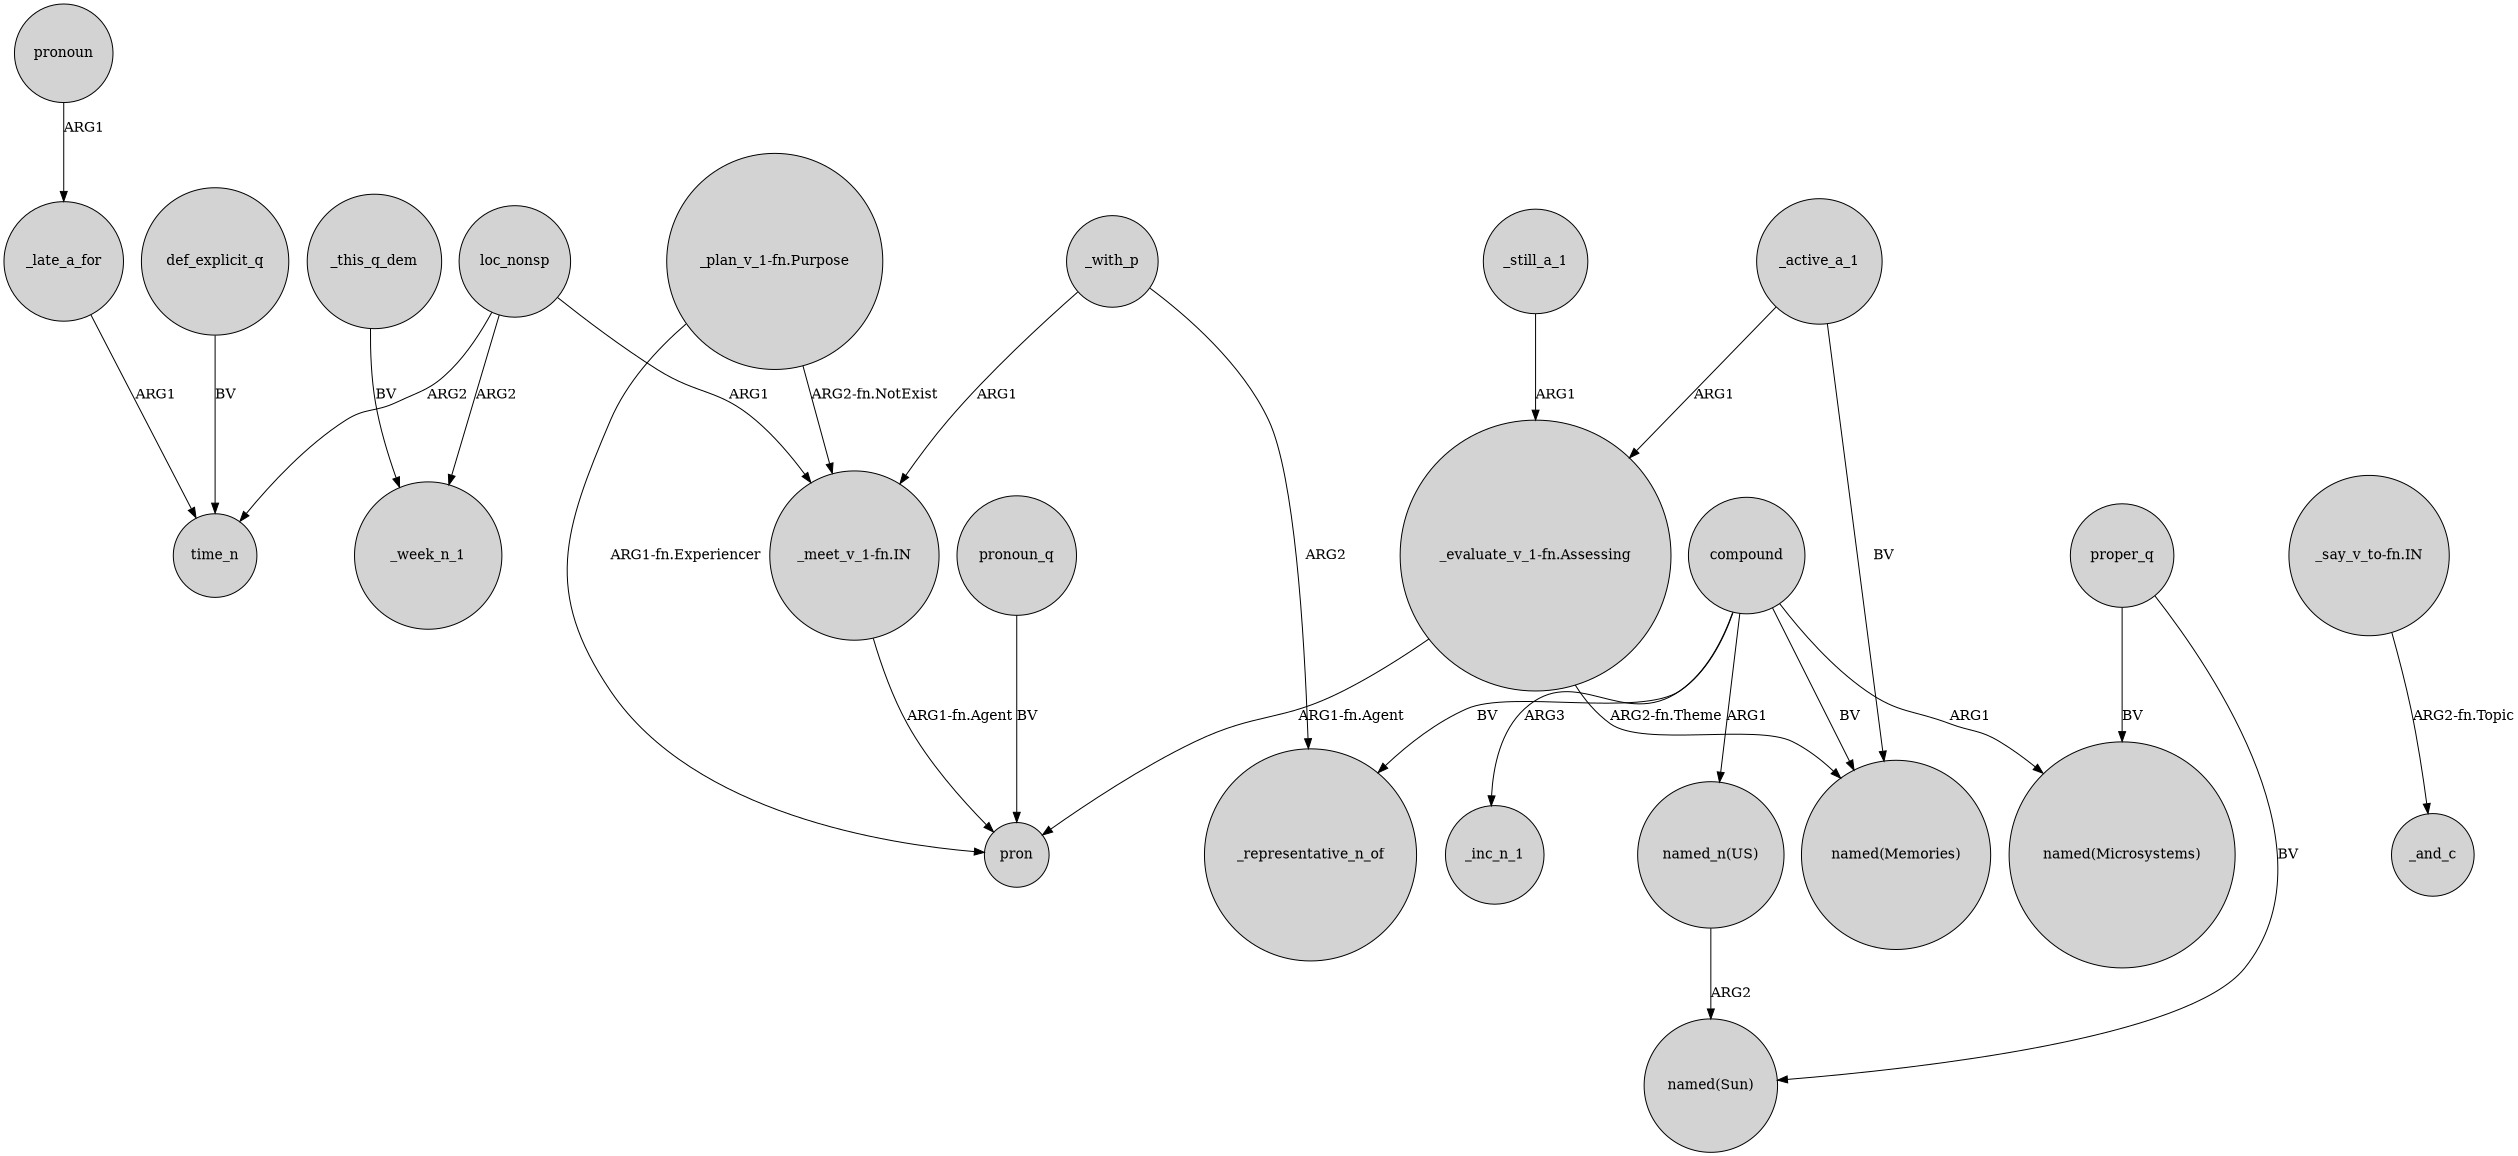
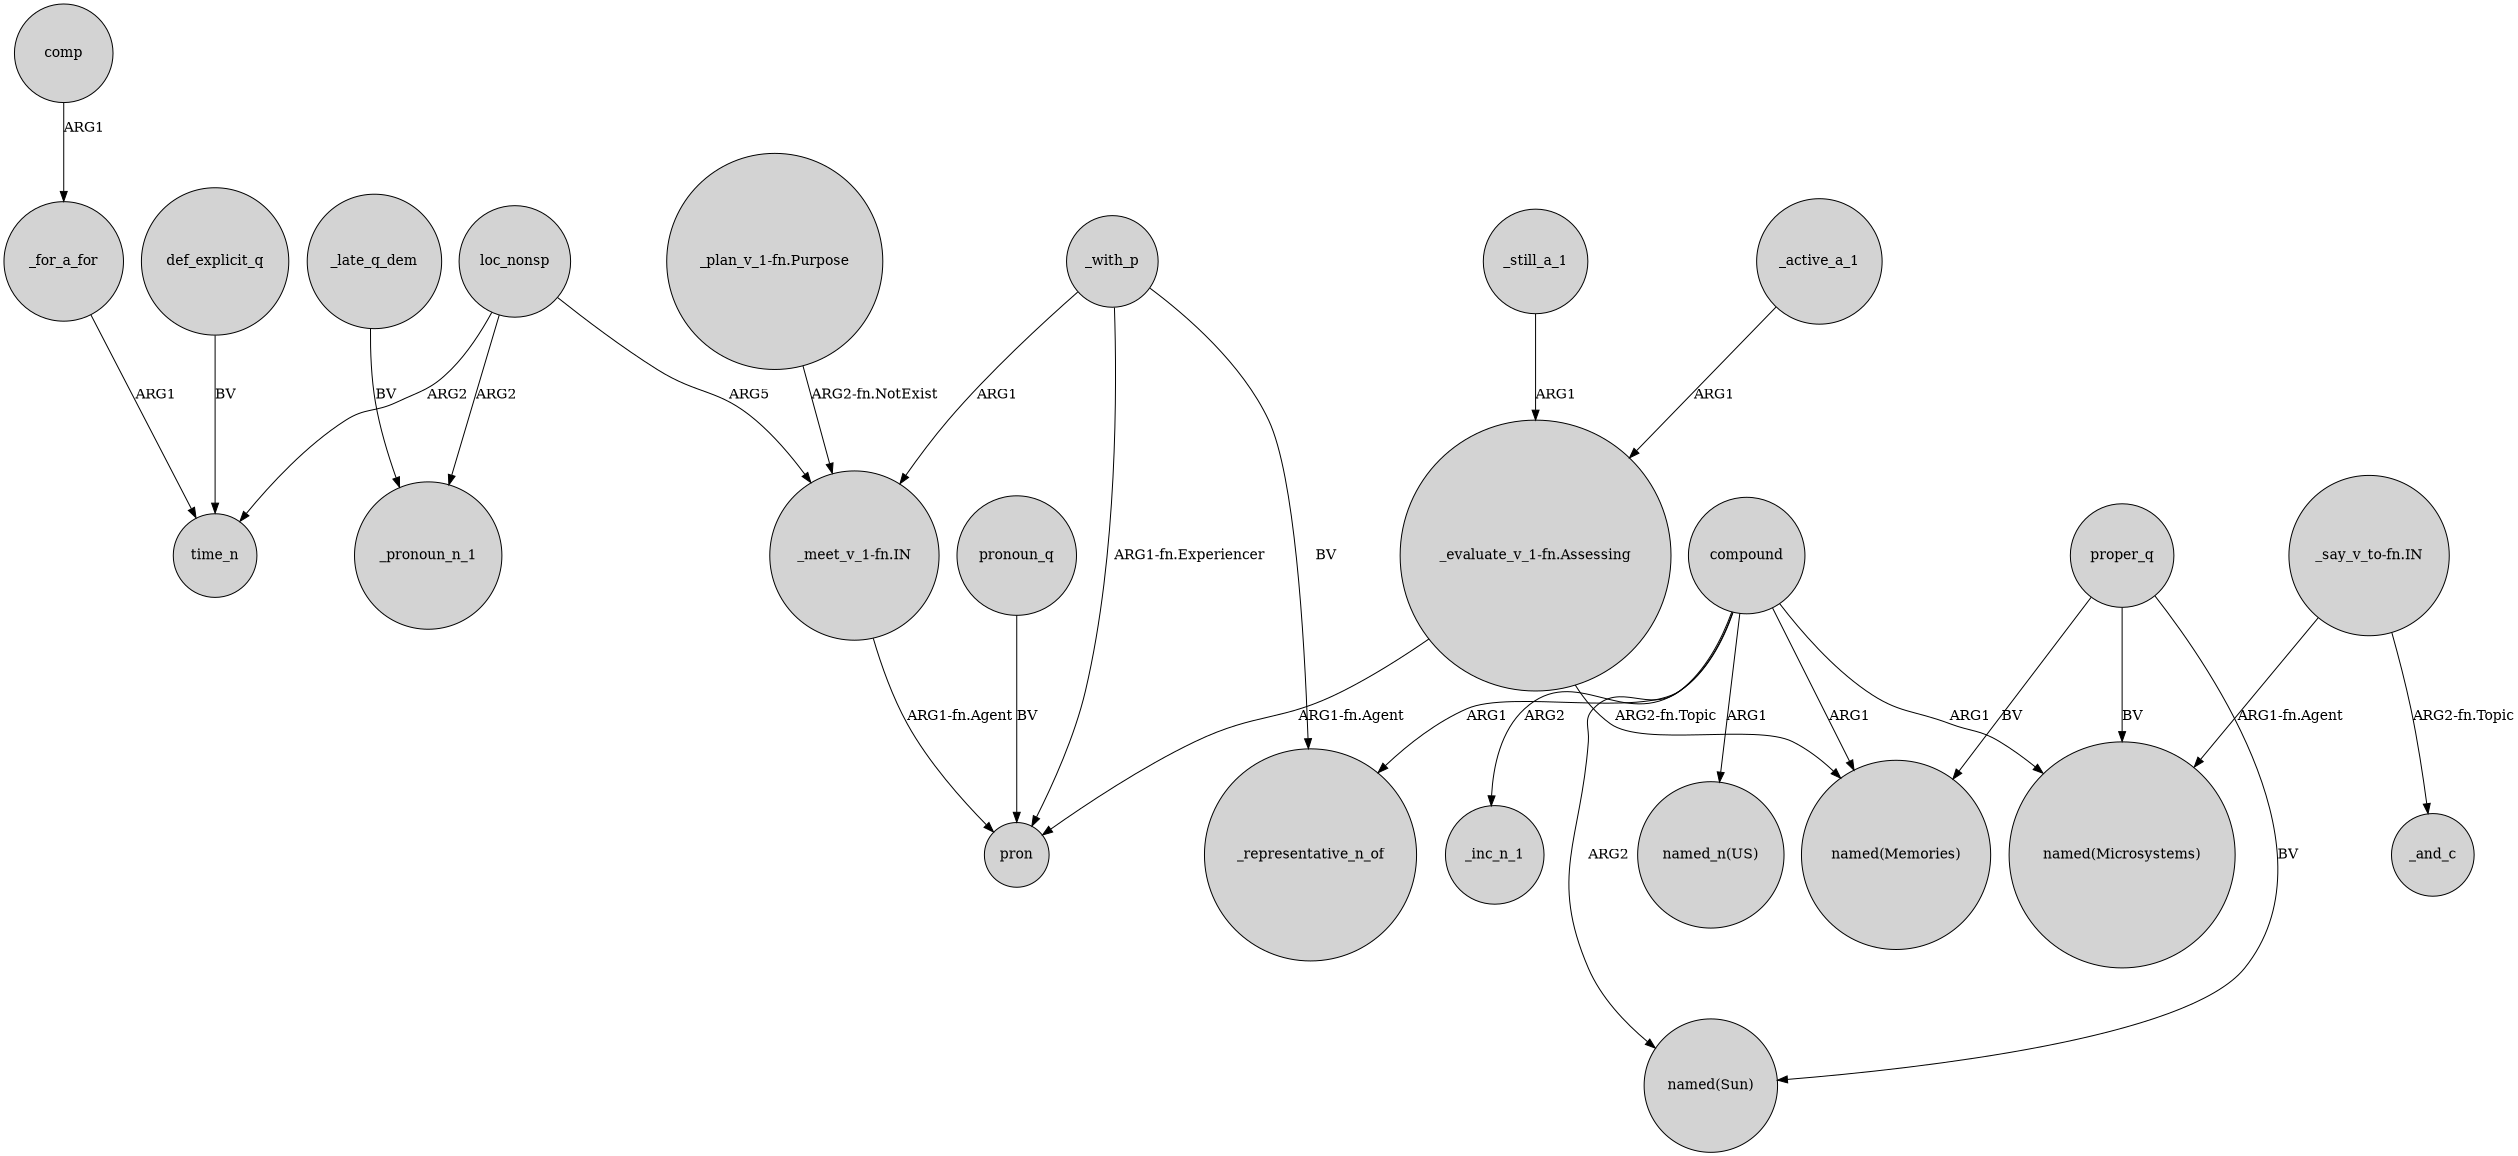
node "pronoun": label "pronoun" -> "comp"
node "_late_a_for": label "_late_a_for" -> "_for_a_for"
node "_this_q_dem": label "_this_q_dem" -> "_late_q_dem"
edge "loc_nonsp" -> "_meet_v_1-fn.IN": label "ARG1" -> "ARG5"
edge "_active_a_1" -> "named(Memories)": now "proper_q" -> "named(Memories)"
node "_week_n_1": label "_week_n_1" -> "_pronoun_n_1"
edge "_with_p" -> "_representative_n_of": label "ARG2" -> "BV"
edge "_say_v_to-fn.IN" -> "named(Microsystems)": added, label "ARG1-fn.Agent"
edge "_plan_v_1-fn.Purpose" -> "pron": now "_with_p" -> "pron"
edge "compound" -> "_representative_n_of": label "BV" -> "ARG1"
edge "compound" -> "_inc_n_1": label "ARG3" -> "ARG2"
edge "_evaluate_v_1-fn.Assessing" -> "named(Memories)": label "ARG2-fn.Theme" -> "ARG2-fn.Topic"
edge "compound" -> "named(Memories)": label "BV" -> "ARG1"
edge "named_n(US)" -> "named(Sun)": now "compound" -> "named(Sun)"
